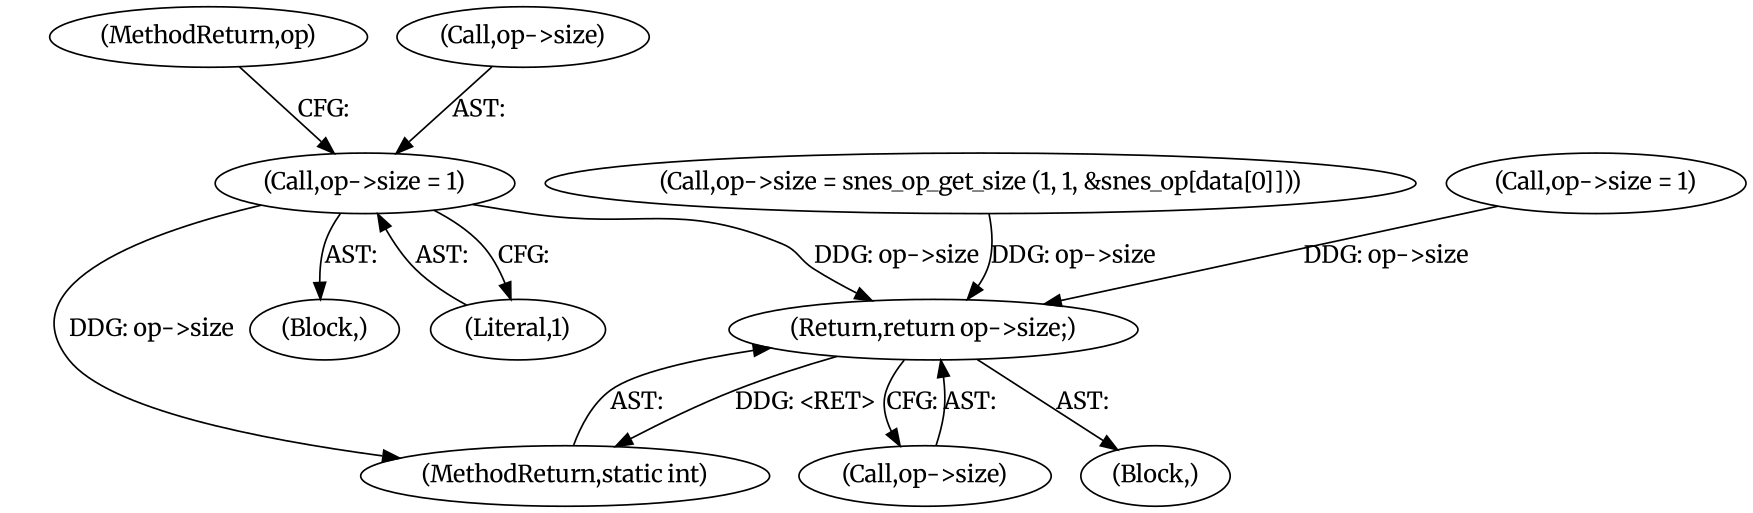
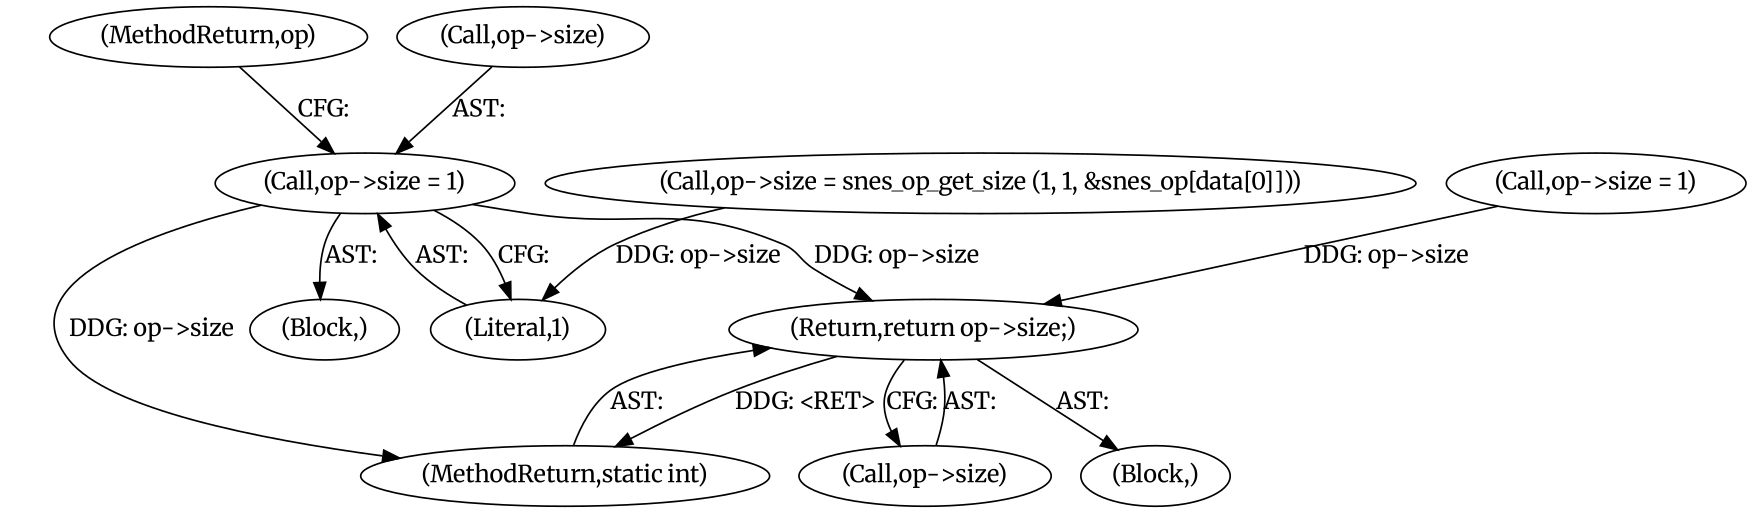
edge "(Call,op->size = snes_op_get_size (1, 1, &snes_op[data[0]]))" -> "(Return,return op->size;)": now "(Call,op->size = snes_op_get_size (1, 1, &snes_op[data[0]]))" -> "(Literal,1)"
